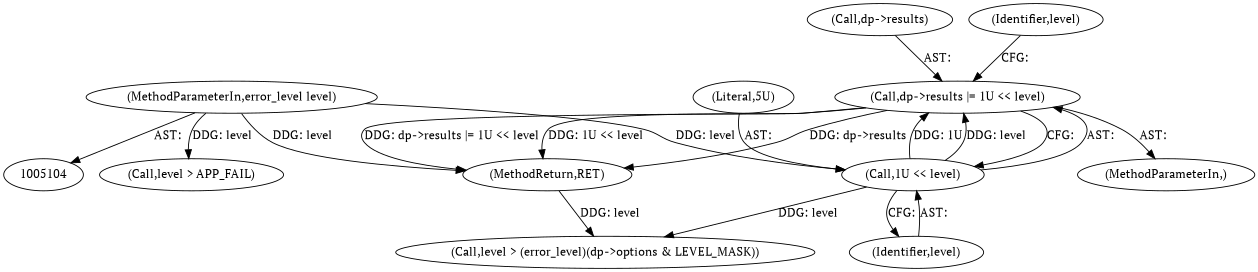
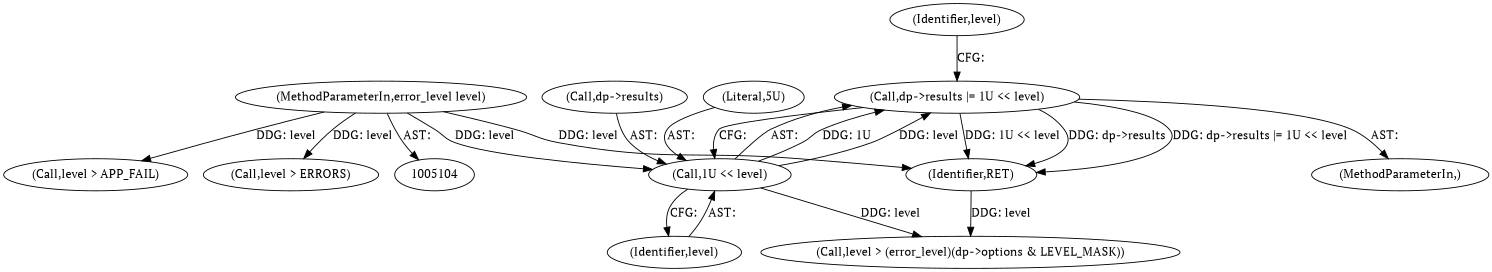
edge "(Call,dp->results)" -> "(Call,dp->results |= 1U << level)": now "(Call,dp->results)" -> "(Call,1U << level)"
node "(Call,level > ERRORS)": added
node "(MethodReturn,RET)": label "(MethodReturn,RET)" -> "(Identifier,RET)"
